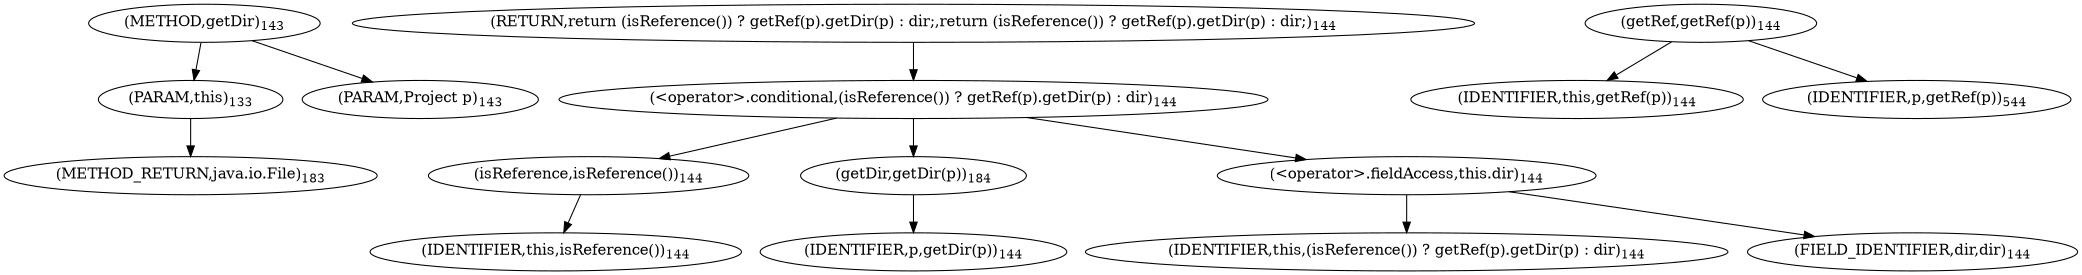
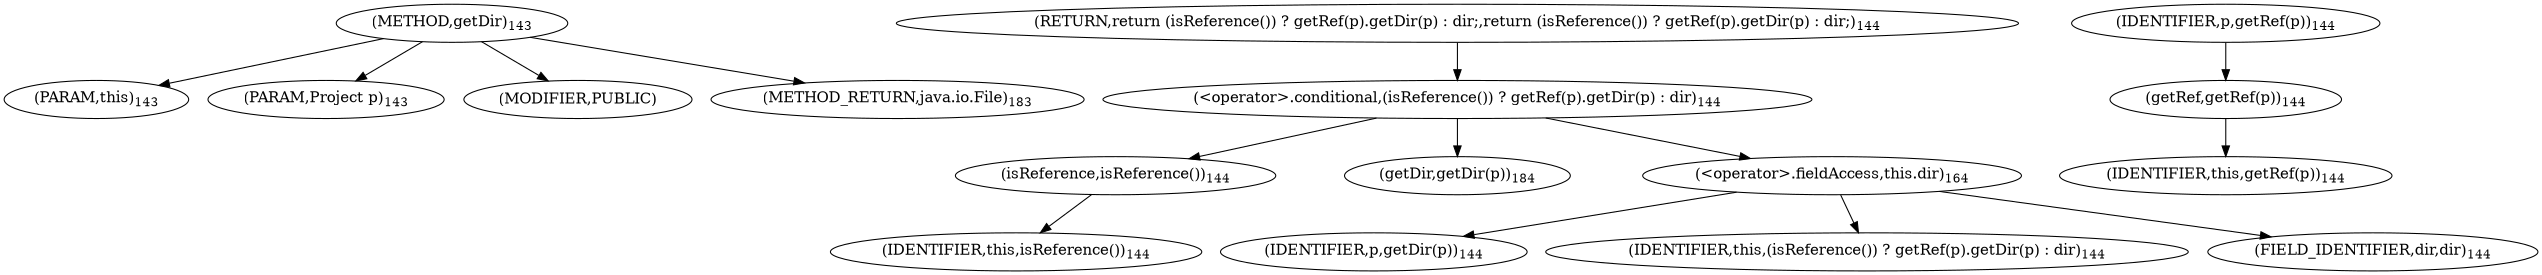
edge "(getRef,getRef(p))" -> "(IDENTIFIER,p,getRef(p))": reversed
node "(PARAM,this)": text "133" -> "143"
node "(IDENTIFIER,p,getRef(p))": text "544" -> "144"
node "(MODIFIER,PUBLIC)": added
edge "(PARAM,this)" -> "(METHOD_RETURN,java.io.File)": now "(METHOD,getDir)" -> "(METHOD_RETURN,java.io.File)"
node "(<operator>.fieldAccess,this.dir)": text "144" -> "164"
edge "(getDir,getDir(p))" -> "(IDENTIFIER,p,getDir(p))": now "(<operator>.fieldAccess,this.dir)" -> "(IDENTIFIER,p,getDir(p))"
